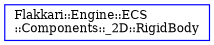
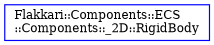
node "Flakkari::Engine::ECS ::Components::_2D::RigidBody": label "Flakkari::Engine::ECS ::Components::_2D::RigidBody" -> "Flakkari::Components::ECS ::Components::_2D::RigidBody"
